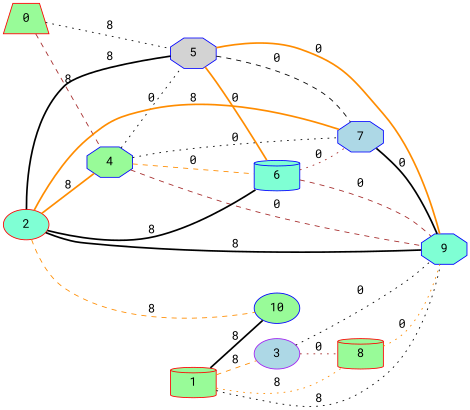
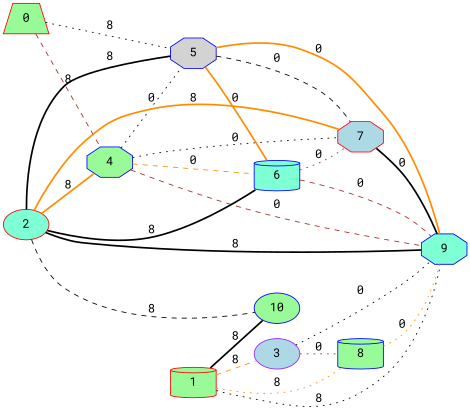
node "7": color blue -> red
edge "2" -- "10": color darkorange -> black
node "8": color red -> blue
